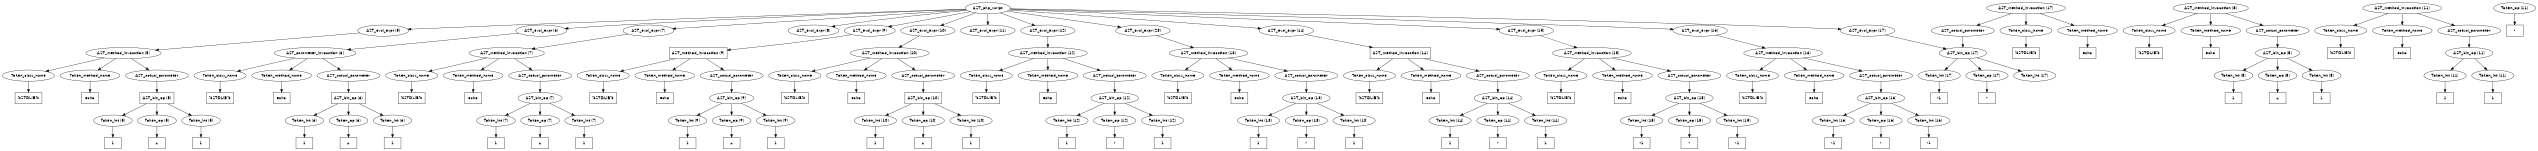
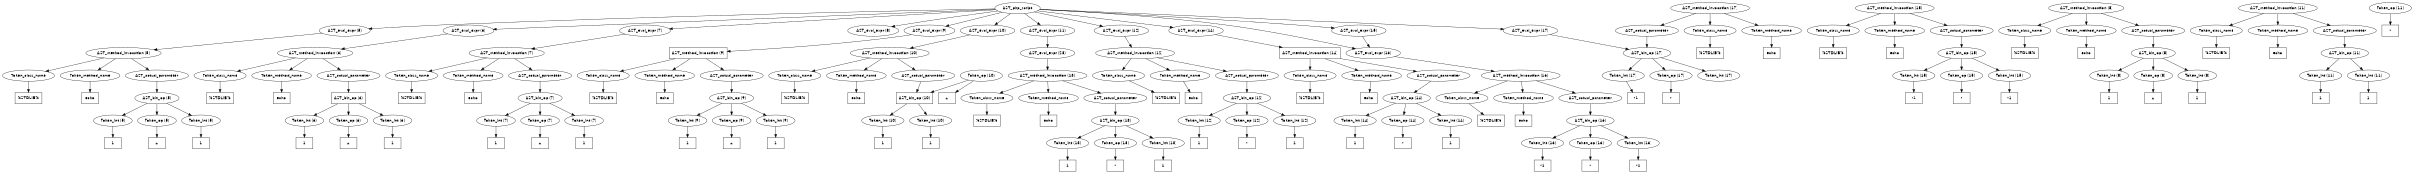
edge "AST_php_script" -> "AST_eval_expr (23)": now "AST_eval_expr (11)" -> "AST_eval_expr (23)"
edge "AST_eval_expr (15)" -> "AST_method_invocation (15)": now "AST_eval_expr (15)" -> "AST_eval_expr (16)"
node "AST_parameter_invocation (6)": label "AST_parameter_invocation (6)" -> "AST_method_invocation (6)"
node "AST_bin_op (5)": shape box -> ellipse
edge "AST_bin_op (10)" -> "Token_op (10)": reversed
